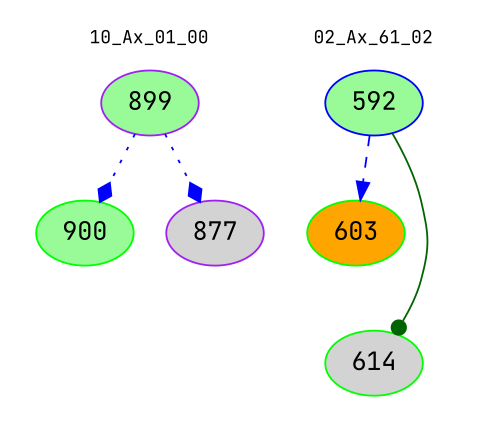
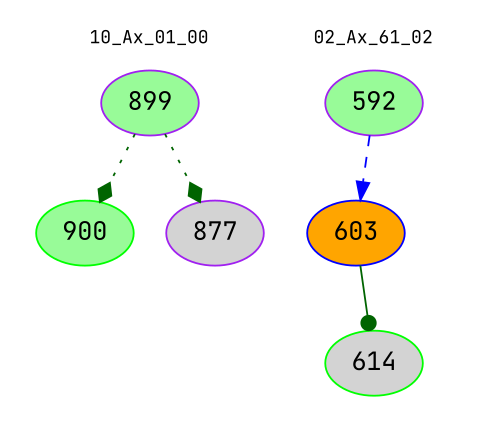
node "592": color blue -> purple
edge "899" -> "900": color blue -> darkgreen
edge "899" -> "877": color blue -> darkgreen
edge "592" -> "614": now "603" -> "614"
node "603": color green -> blue
